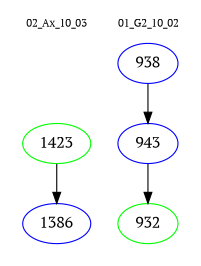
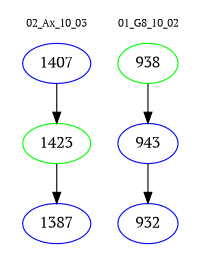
cluster "01_G2_10_02": label "01_G2_10_02" -> "01_G8_10_02"
node "1407": added
node "938": color blue -> green
node "1386": label "1386" -> "1387"
node "932": color green -> blue
